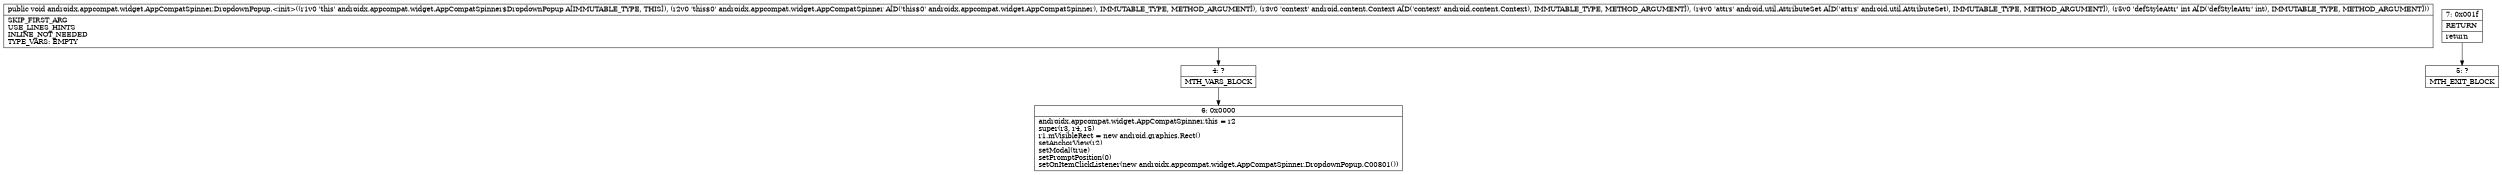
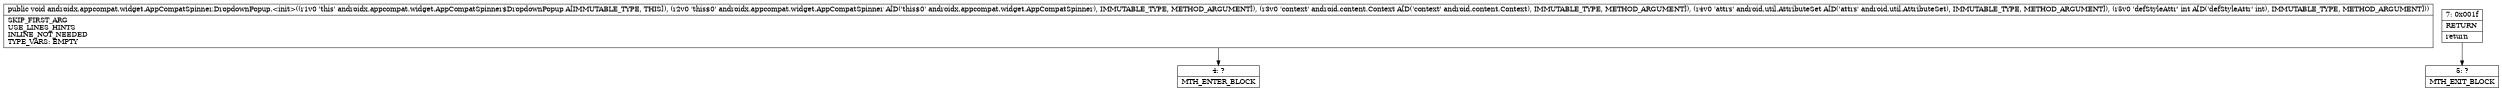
node "4: ?": text "MTH_VARS_BLOCK" -> "MTH_ENTER_BLOCK"
node "6: 0x0000": removed
